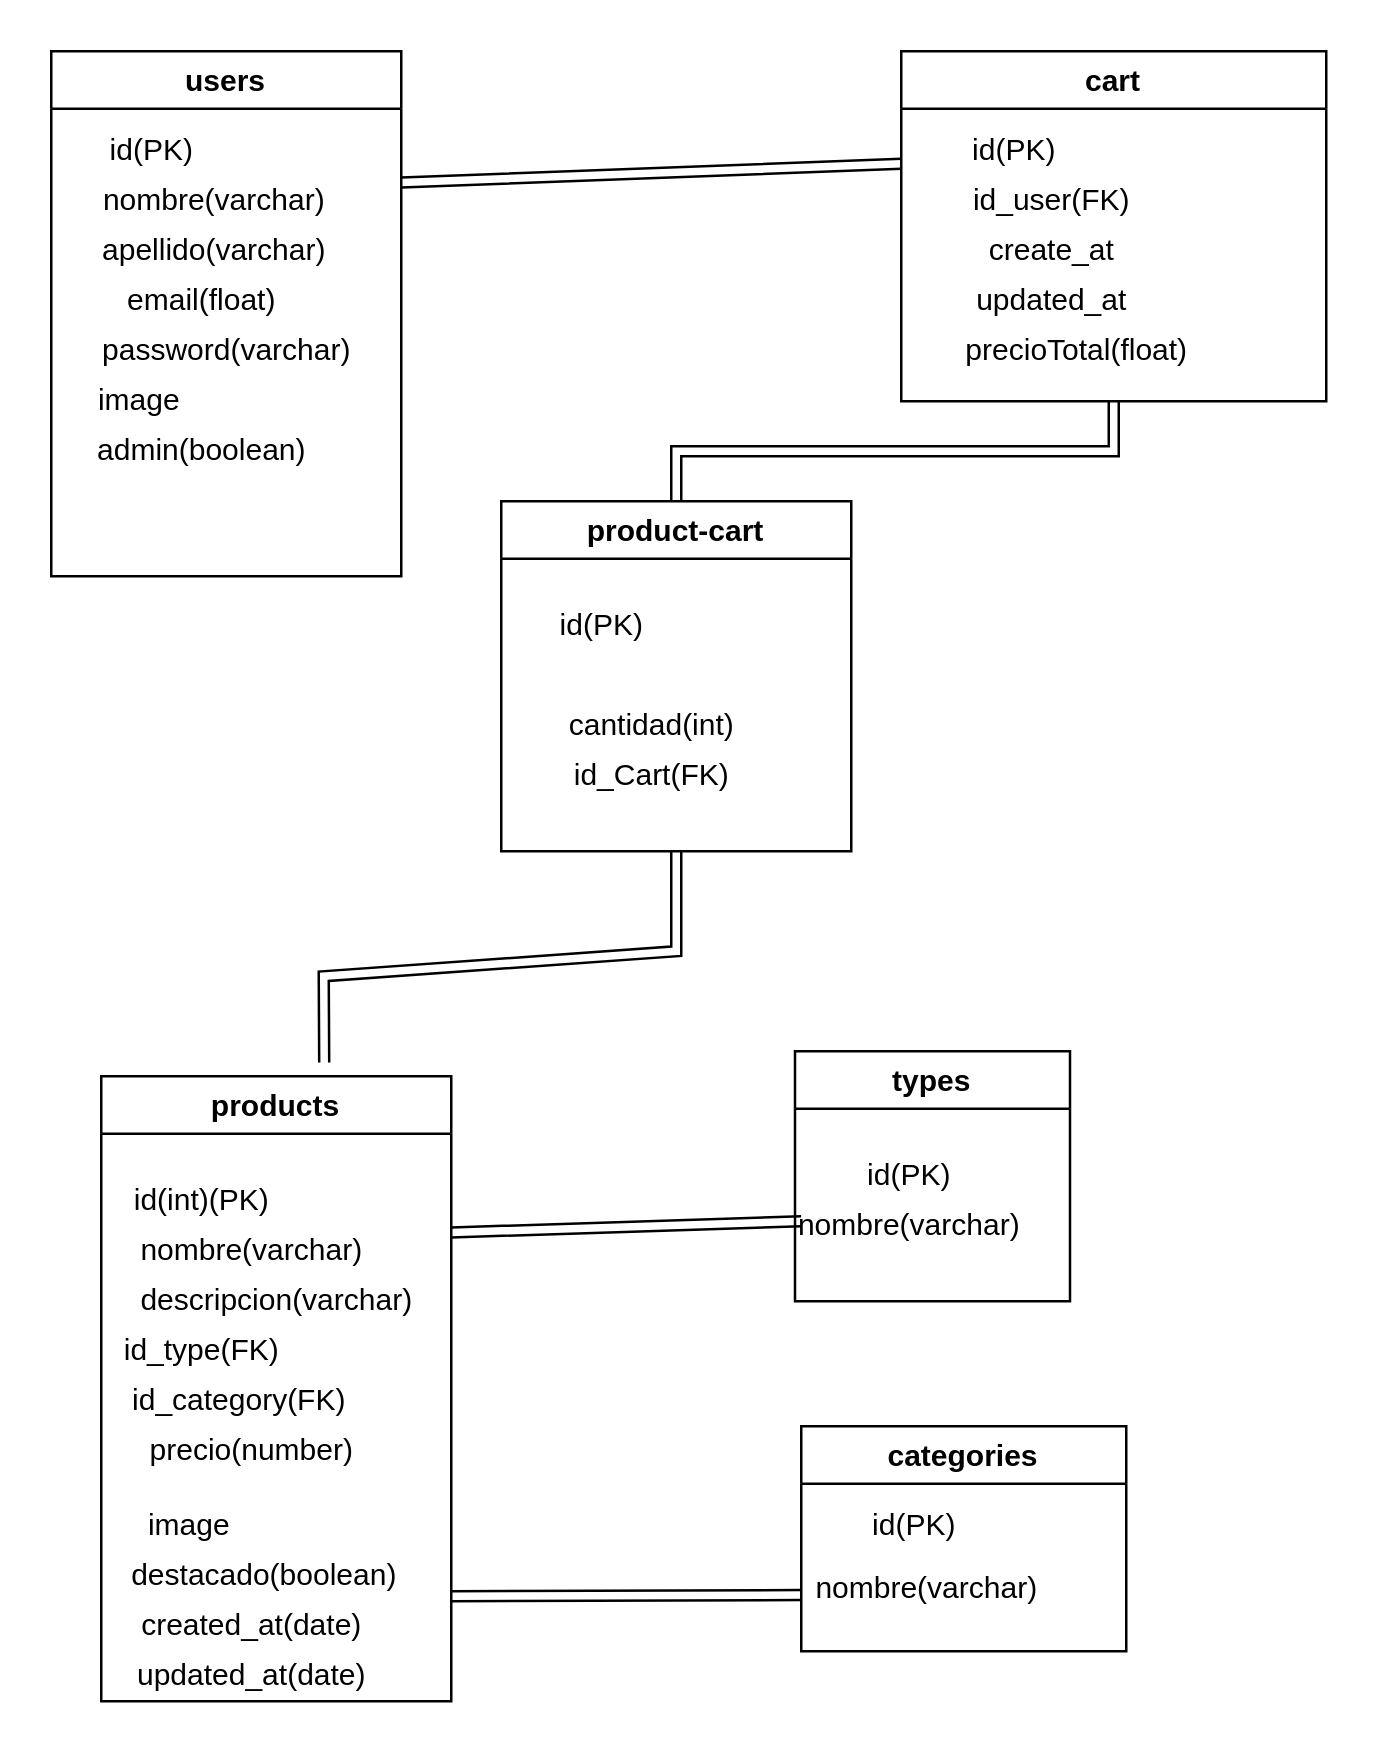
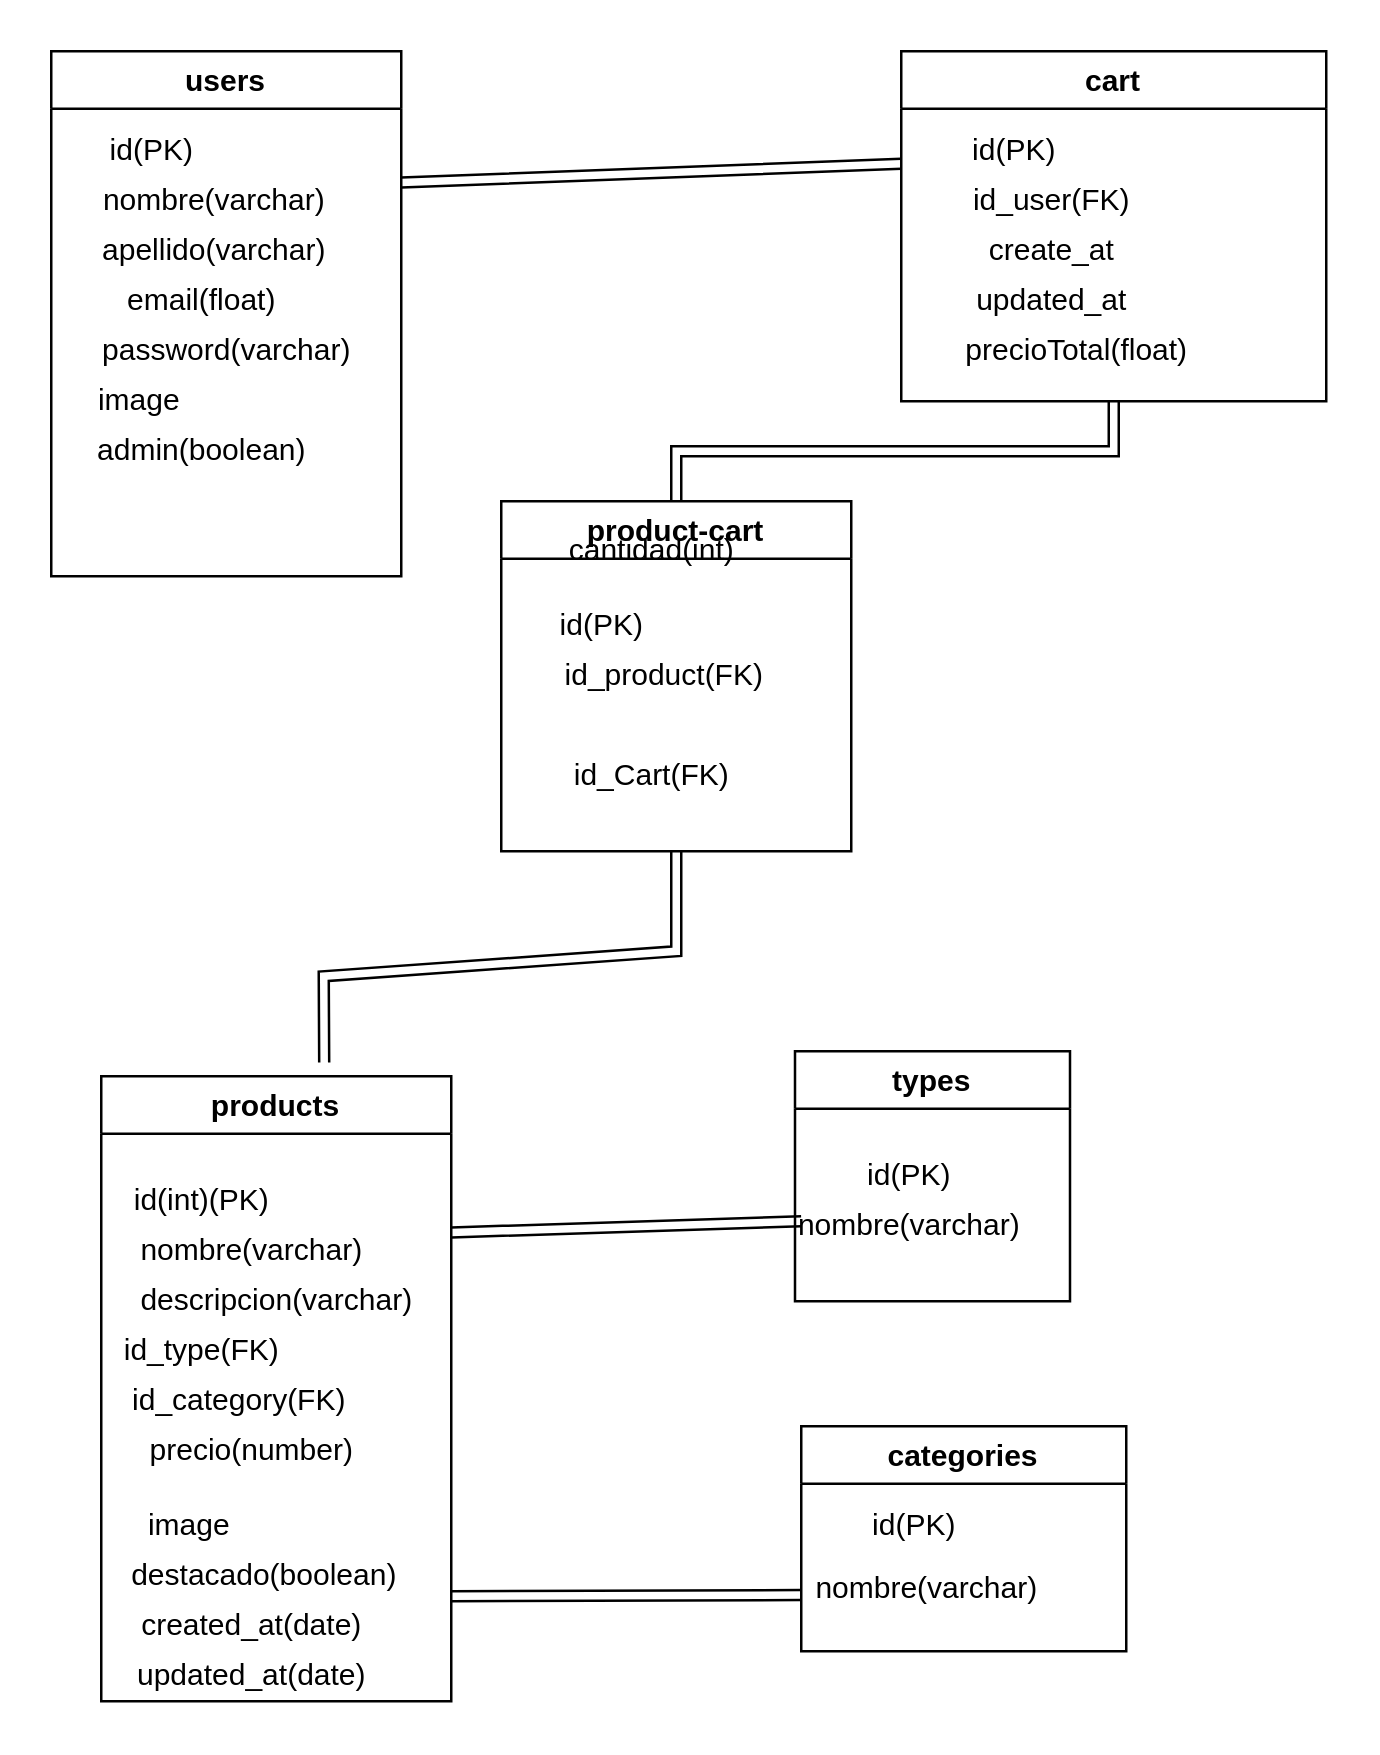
node "id_product(FK)": added
node "cantidad(int)": moved (651, 726) -> (651, 551)
